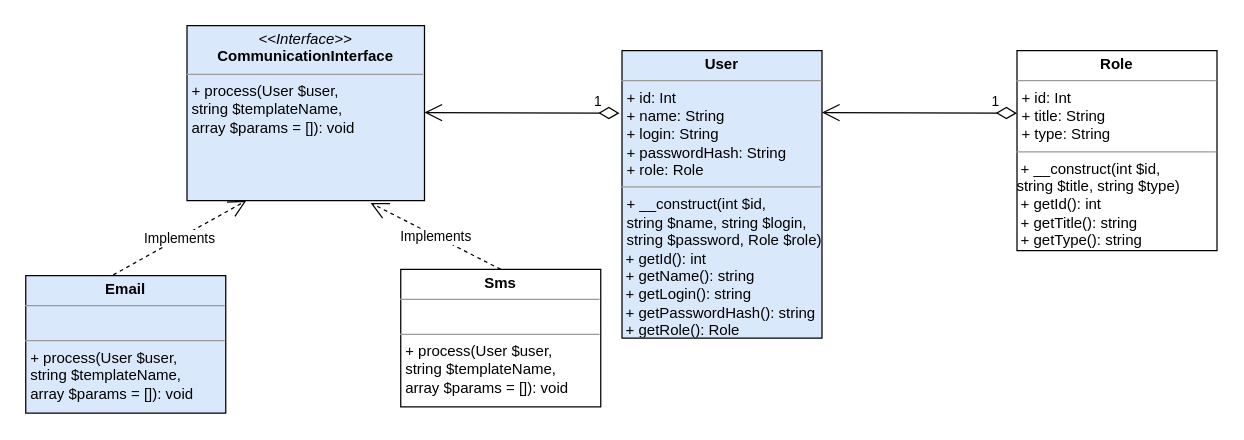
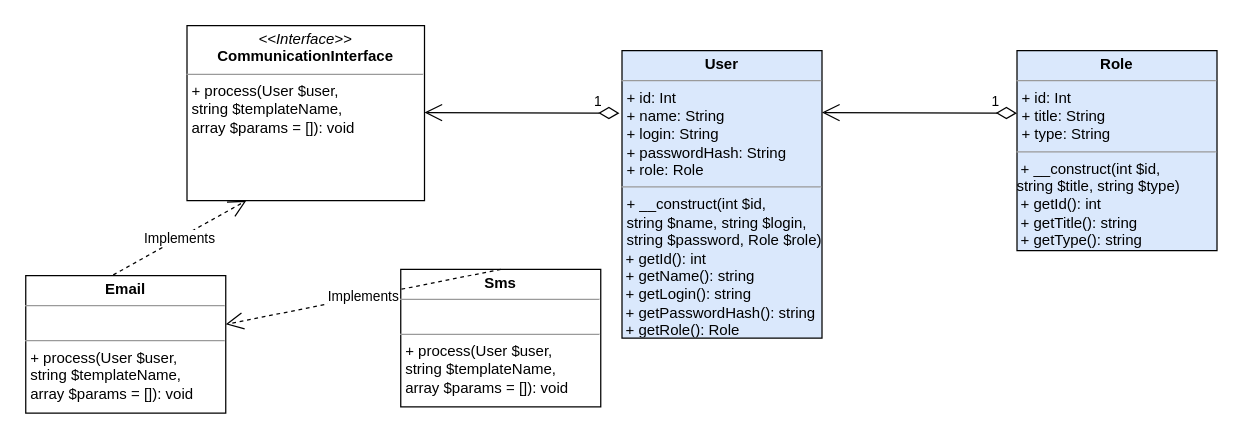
node "<<Interface>> CommunicationInterface + process(User $user, string $templateName, array $params = []): void": fillcolor #dae8fc -> #ffffff
node "Role + id: Int + title: String + type: String + __construct(int $id, string $title, string $type) + getId(): int + getTitle(): string + getType(): string": fillcolor #ffffff -> #dae8fc
edge "Sms + process(User $user, string $templateName, array $params = []): void" -> "<<Interface>> CommunicationInterface + process(User $user, string $templateName, array $params = []): void": now "Sms + process(User $user, string $templateName, array $params = []): void" -> "Email + process(User $user, string $templateName, array $params = []): void"
node "Email + process(User $user, string $templateName, array $params = []): void": fillcolor #dae8fc -> #ffffff
